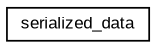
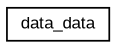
node "serialized_data": label "serialized_data" -> "data_data"
